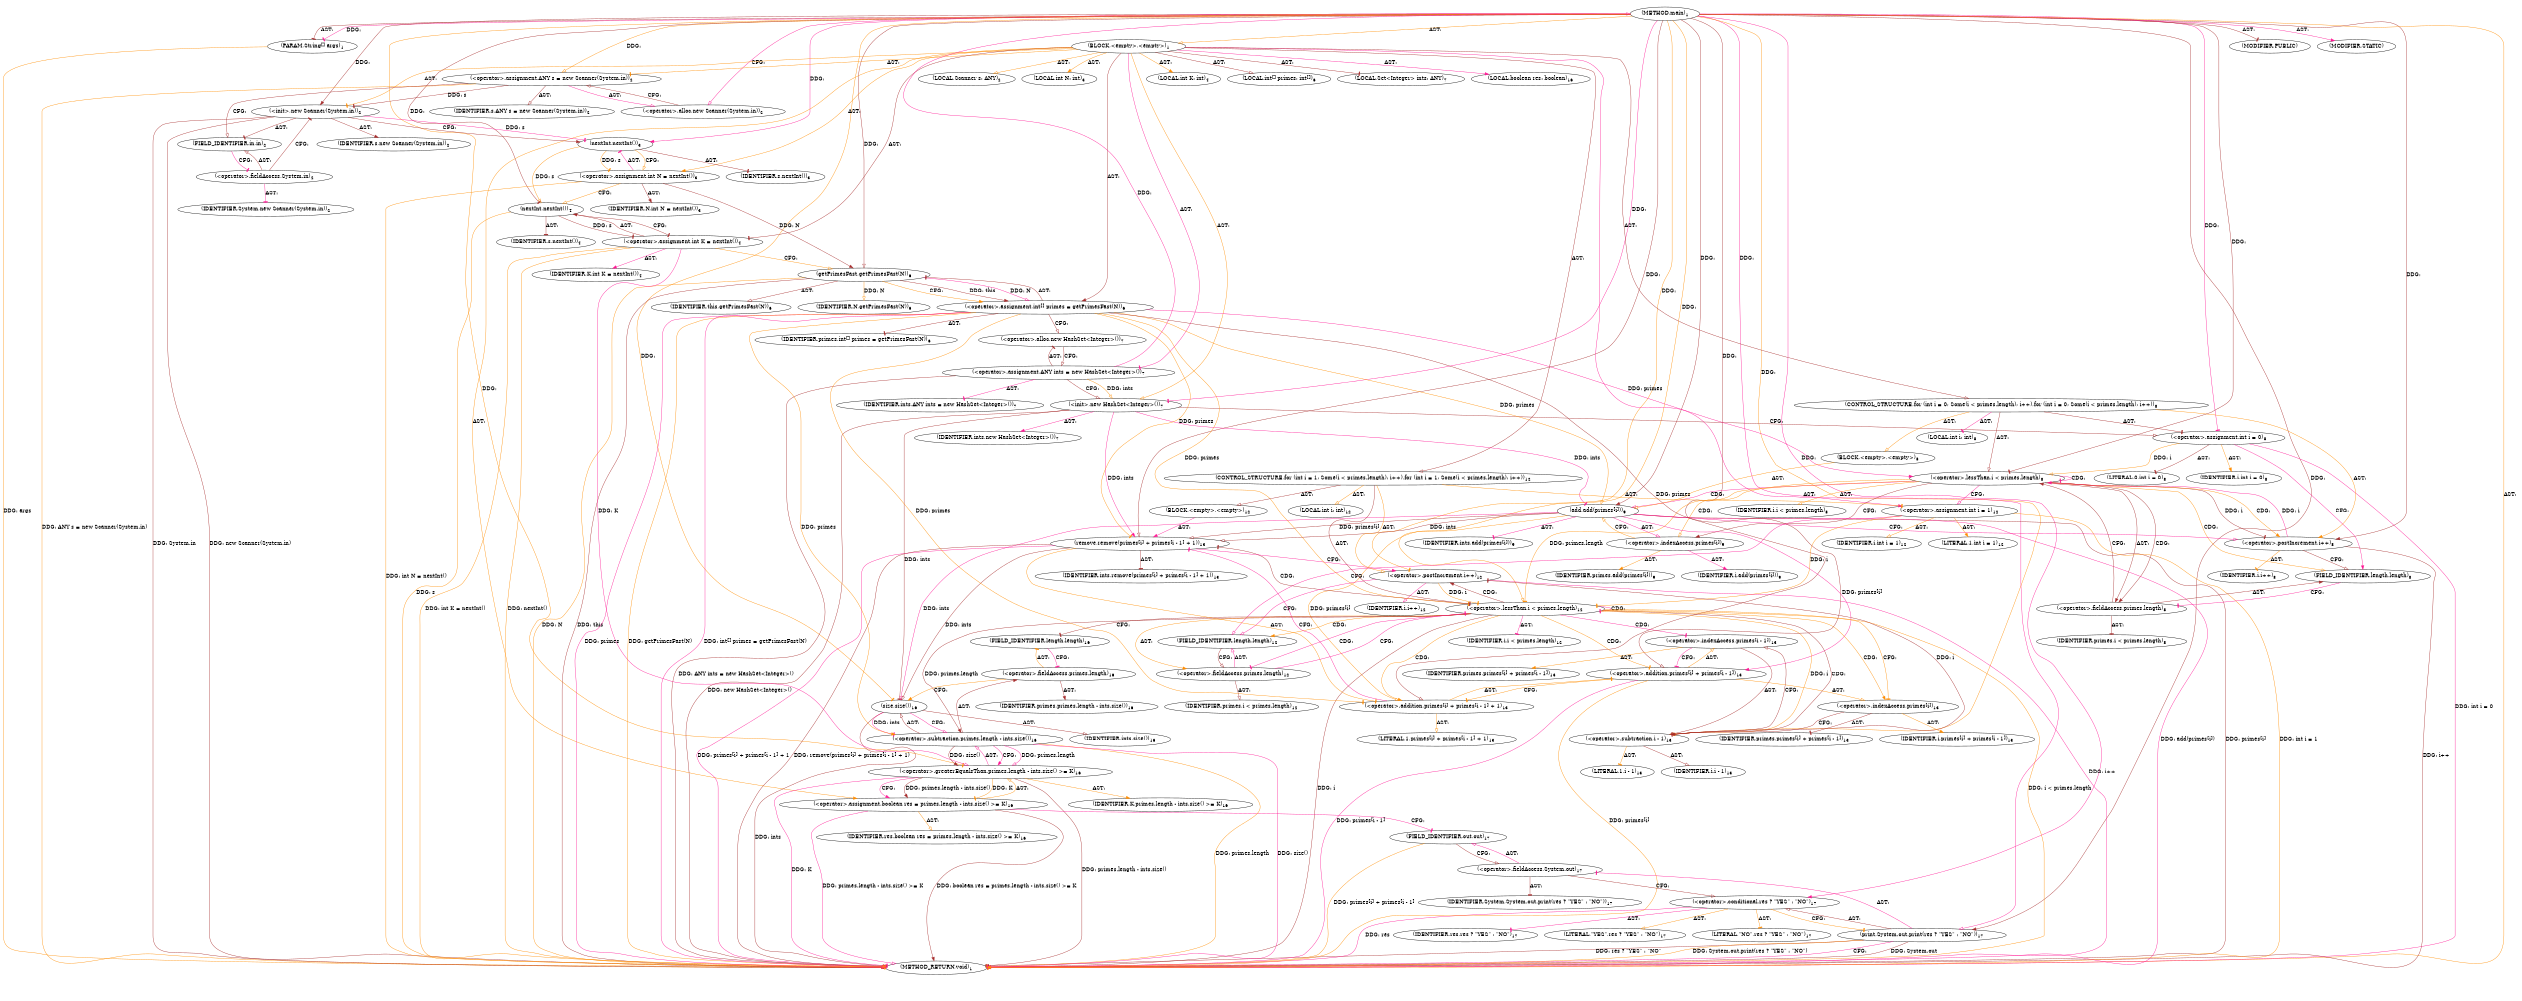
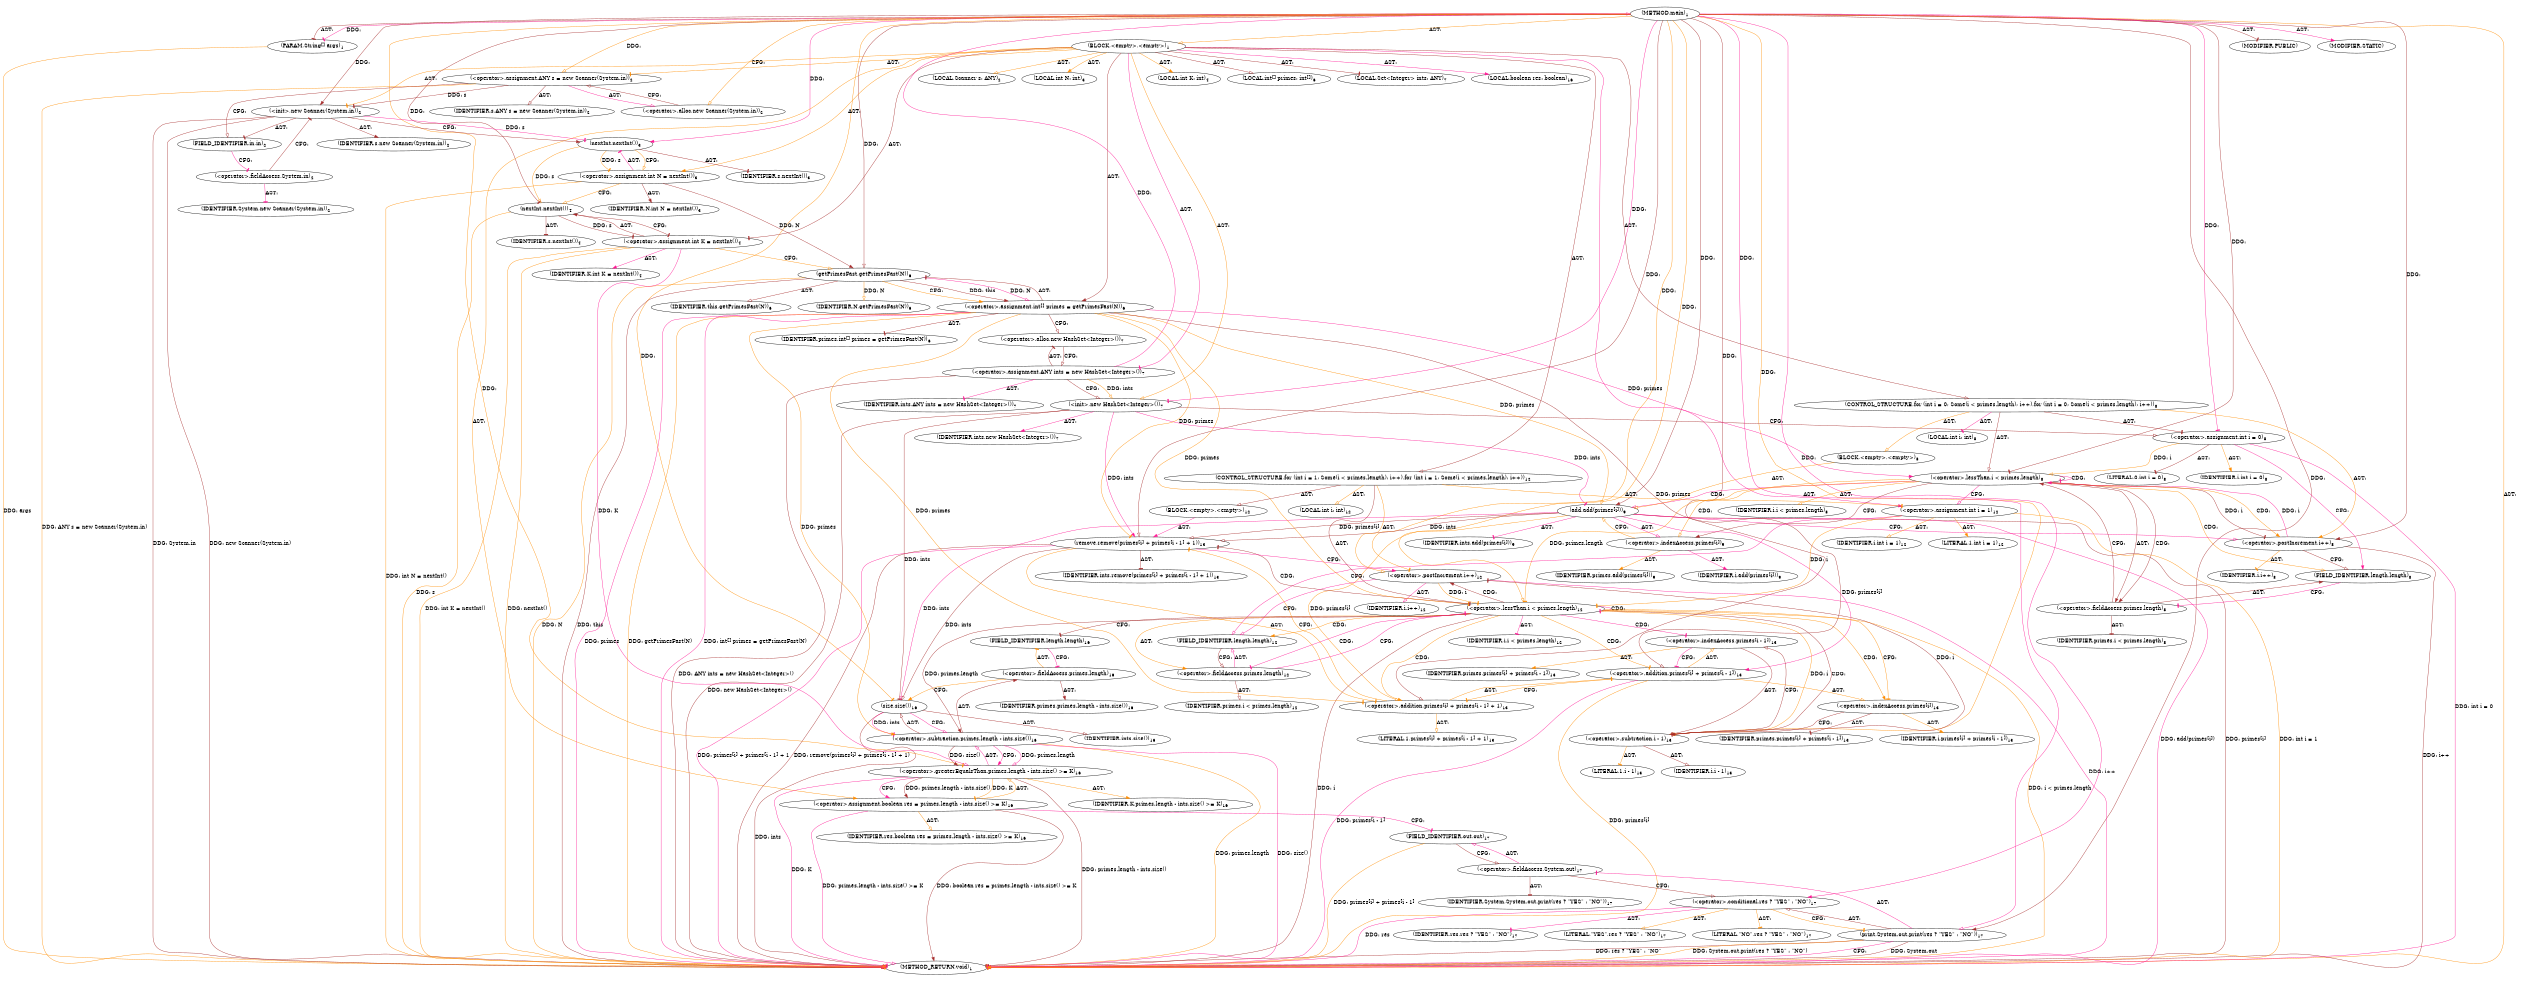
edge "(METHOD,main)" -> "(<operator>.alloc,new Scanner(System.in))": color deeppink -> darkorange
edge "(<operator>.fieldAccess,System.in)" -> "(FIELD_IDENTIFIER,in,in)": removed, label "AST:"
edge "(<operator>.addition,primes[i] + primes[i - 1] + 1)" -> "(remove,remove(primes[i] + primes[i - 1] + 1))": color deeppink -> darkorange
